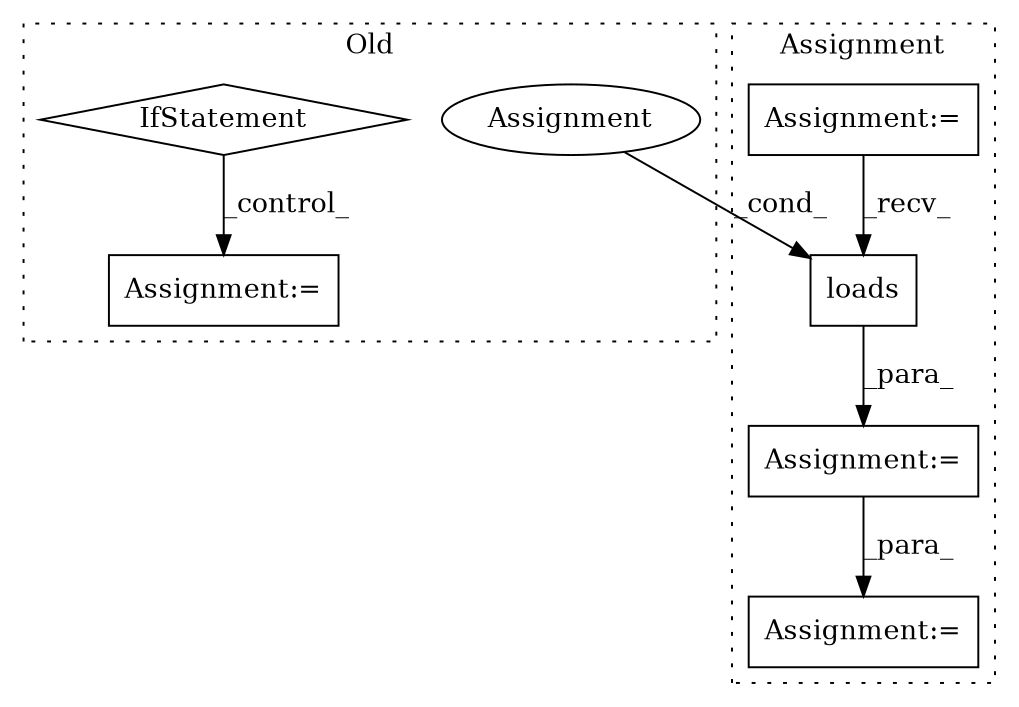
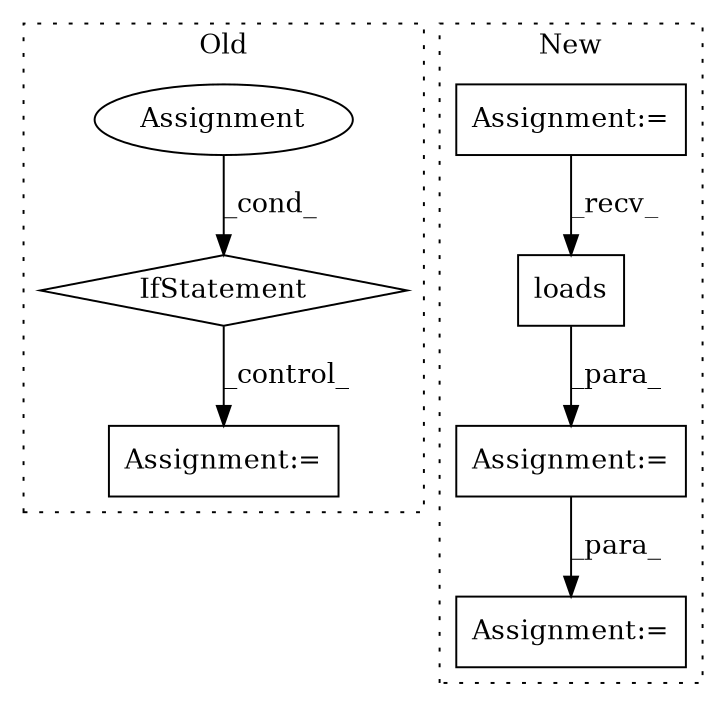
cluster "Assignment": label "Assignment" -> "New"
edge "Assignment" -> "loads": now "Assignment" -> "IfStatement"
